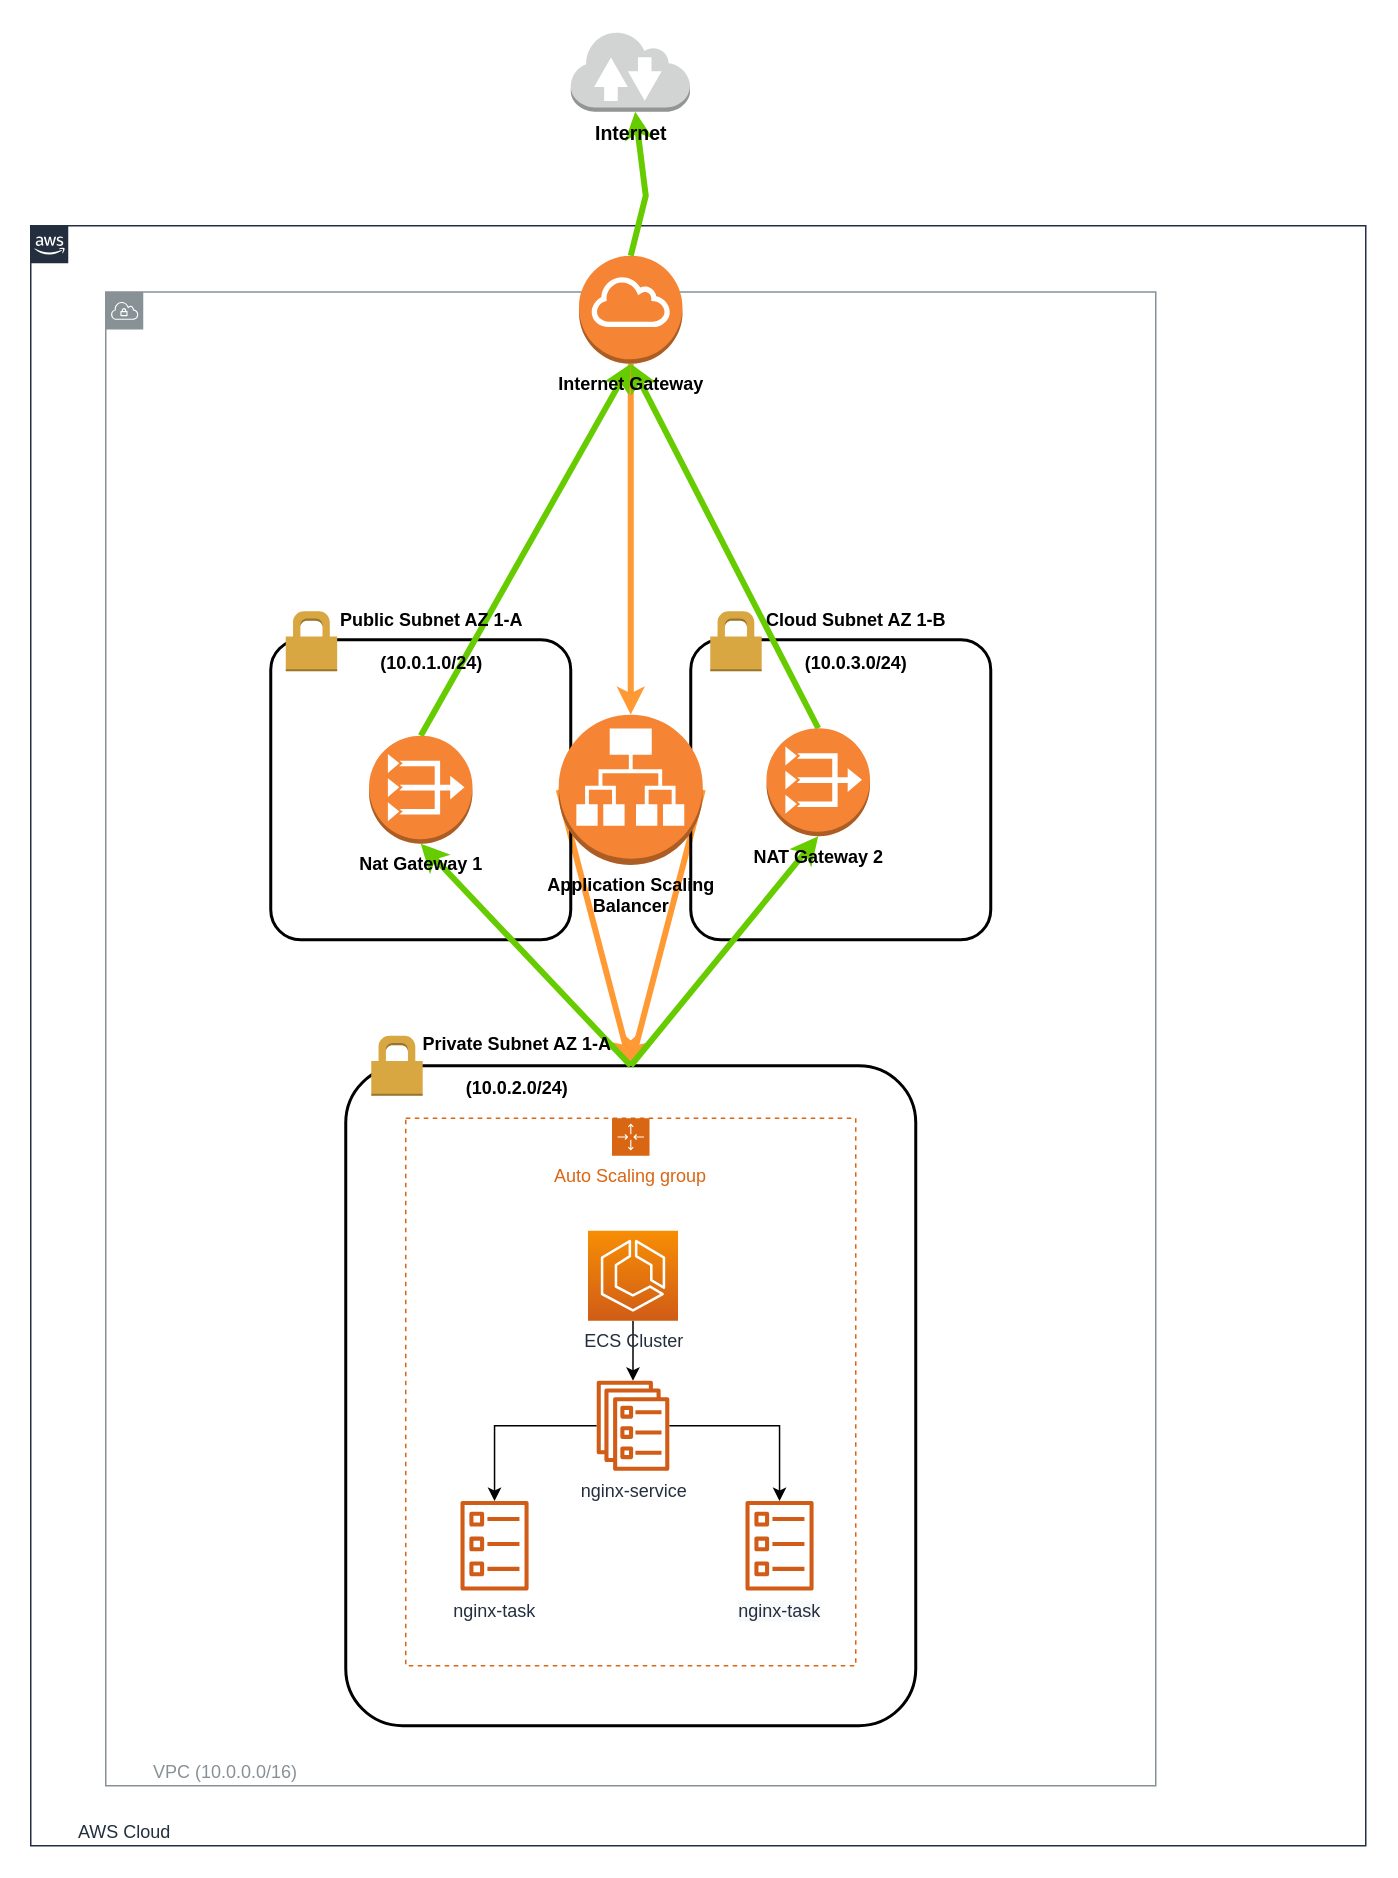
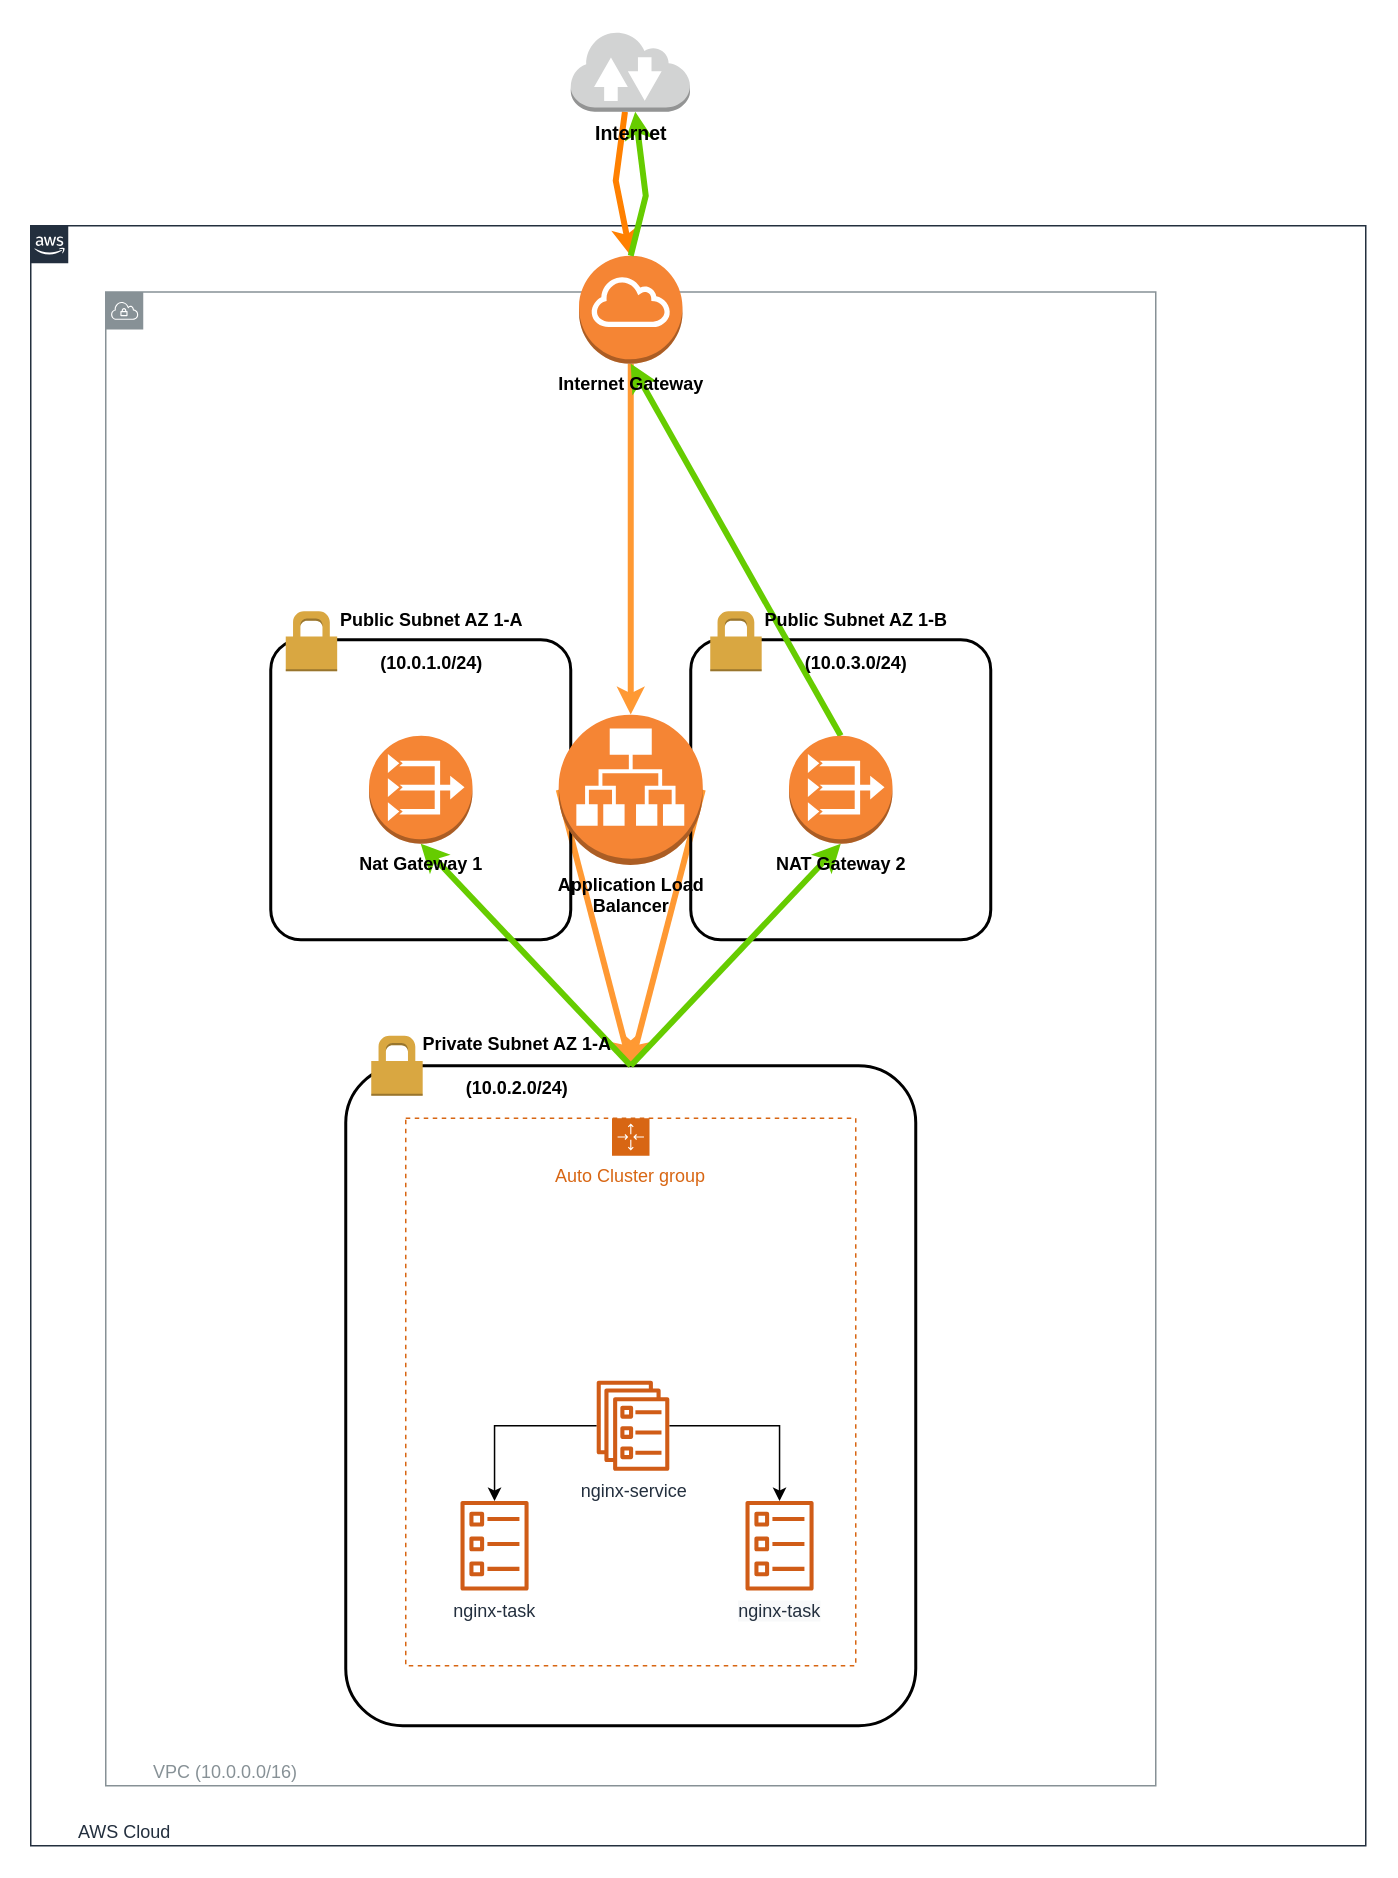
edge "Internet" -> "Internet Gateway": added
edge "Nat Gateway 1" -> "Internet Gateway": removed
node "Cloud Subnet AZ 1-B (10.0.3.0/24)": label "Cloud Subnet AZ 1-B (10.0.3.0/24)" -> "Public Subnet AZ 1-B (10.0.3.0/24)"
node "NAT Gateway 2": moved (818, 782) -> (841, 790)
node "Application Scaling Balancer": label "Application Scaling Balancer" -> "Application Load Balancer"
node "Auto Scaling group": label "Auto Scaling group" -> "Auto Cluster group"
node "ECS Cluster": removed
edge "ECS Cluster" -> "nginx-service": removed
